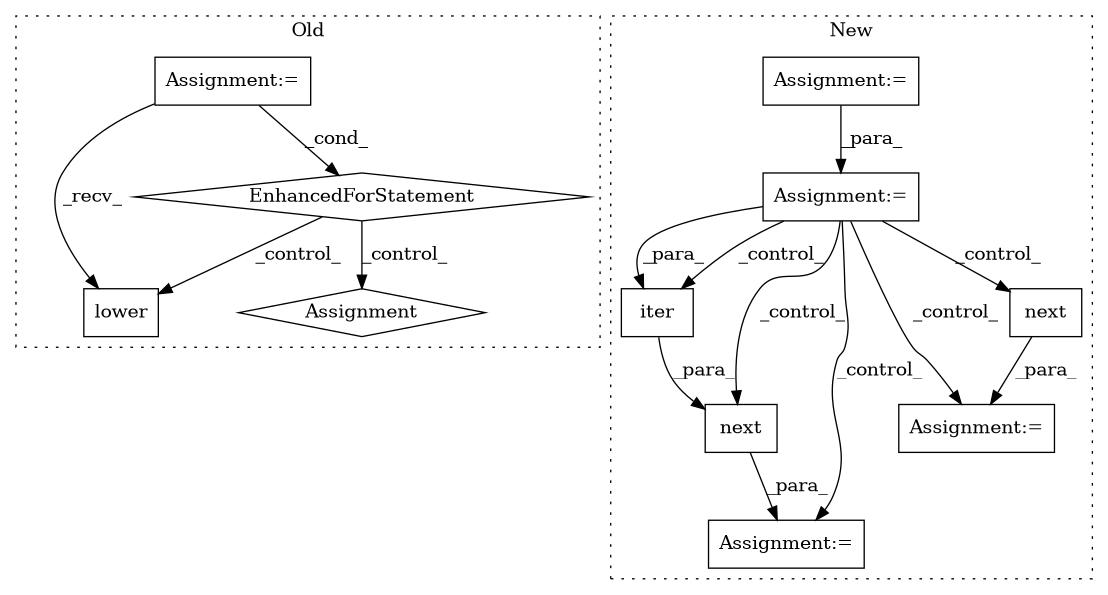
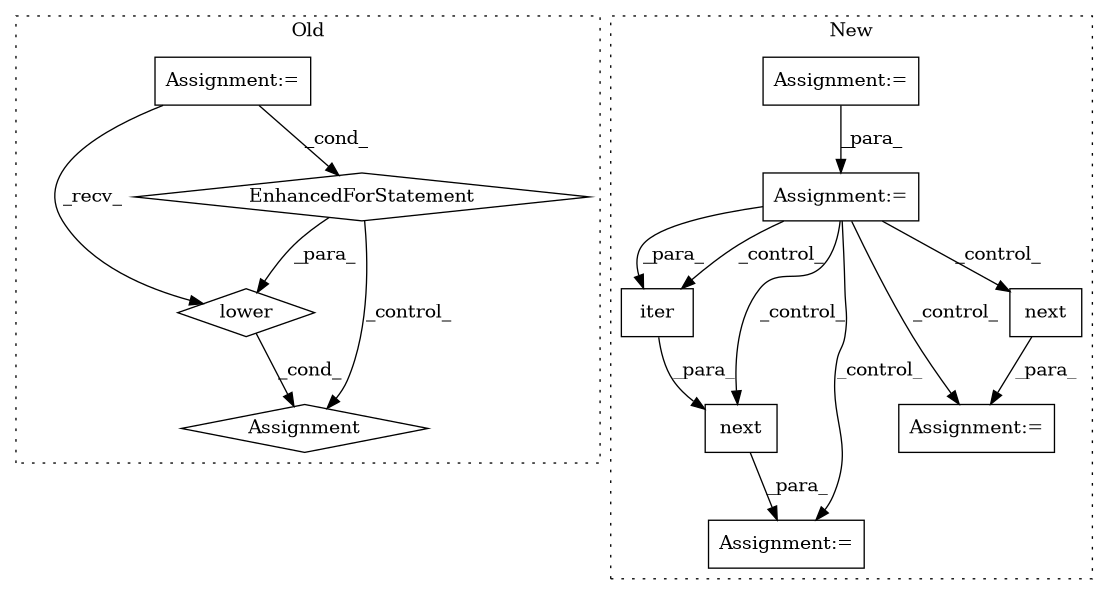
edge "EnhancedForStatement" -> "lower": label "_control_" -> "_para_"
node "lower": shape box -> diamond
edge "lower" -> "Assignment": added, label "_cond_"
